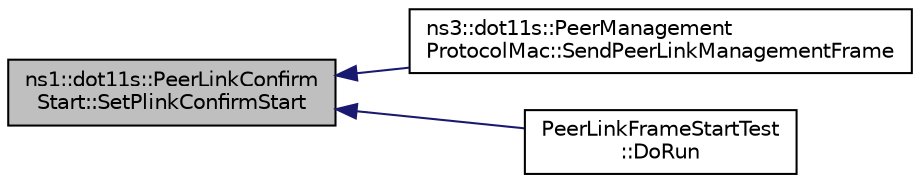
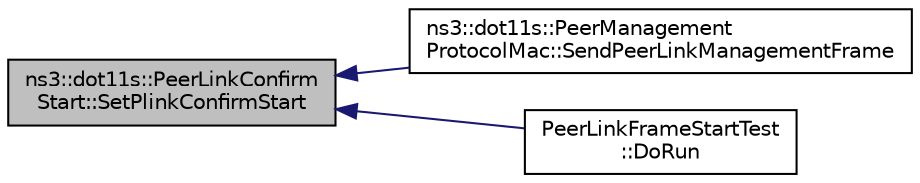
node "ns1::dot11s::PeerLinkConfirm Start::SetPlinkConfirmStart": label "ns1::dot11s::PeerLinkConfirm Start::SetPlinkConfirmStart" -> "ns3::dot11s::PeerLinkConfirm Start::SetPlinkConfirmStart"
